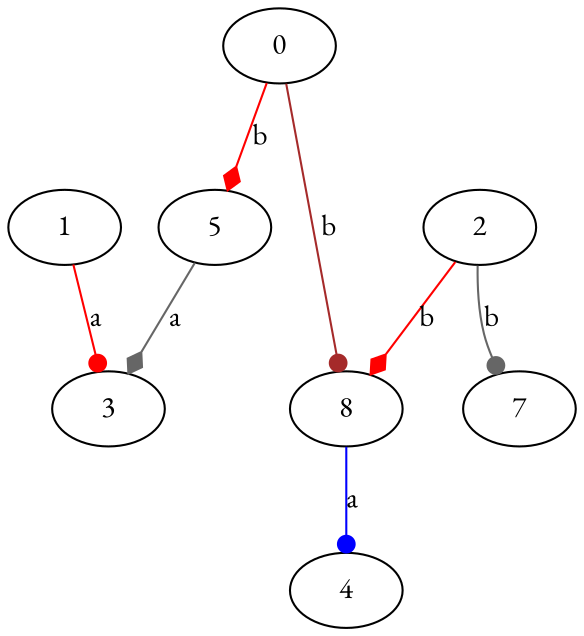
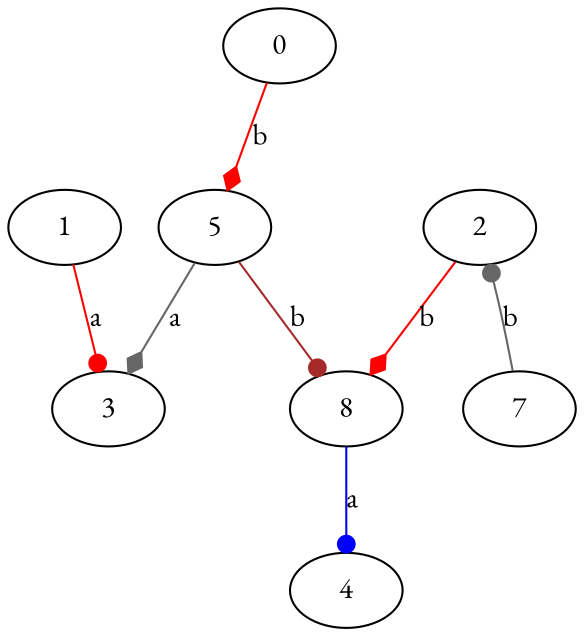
edge "0" -> "8": now "5" -> "8"
edge "2" -> "7": reversed
